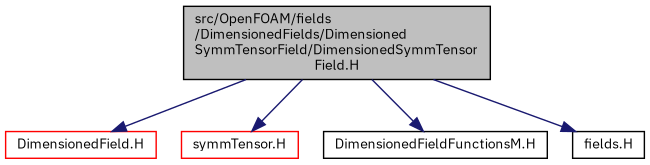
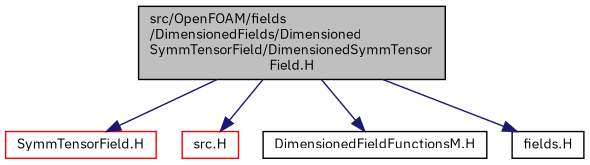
node "DimensionedField.H": label "DimensionedField.H" -> "SymmTensorField.H"
node "symmTensor.H": label "symmTensor.H" -> "src.H"
